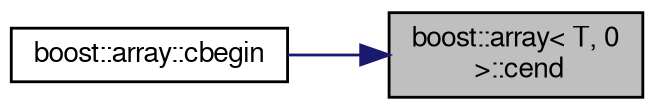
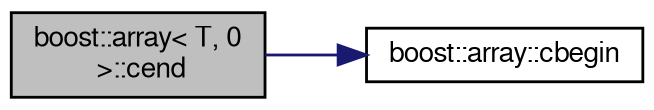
edge "boost::array::cbegin" -> "boost::array< T, 0 >::cend": reversed
